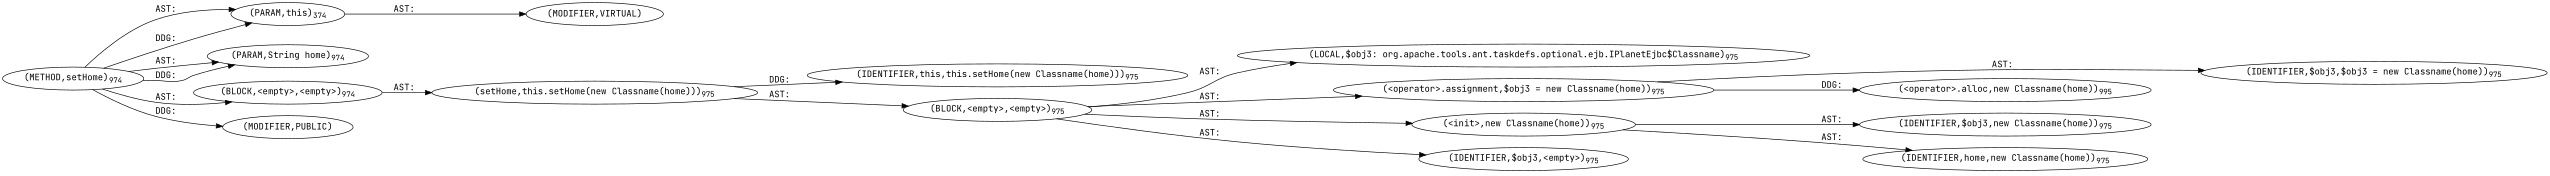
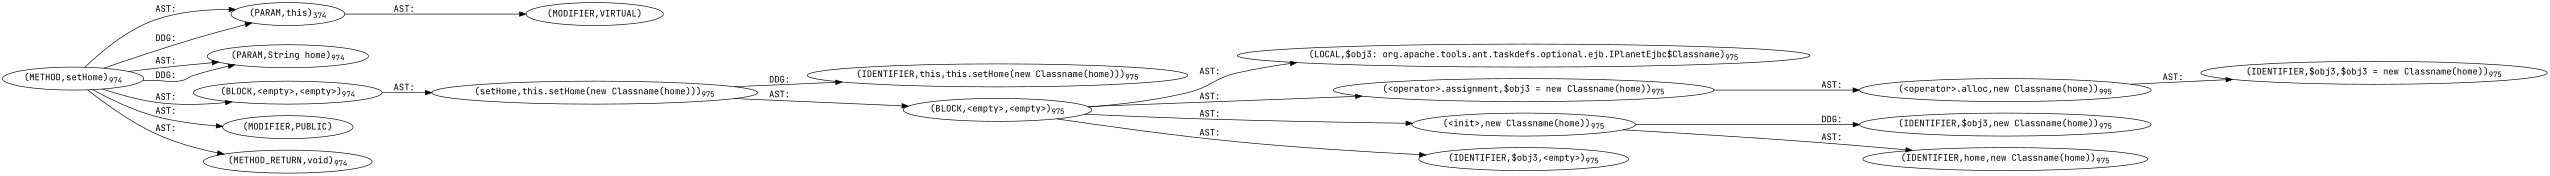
edge "(<operator>.assignment,$obj3 = new Classname(home))" -> "(IDENTIFIER,$obj3,$obj3 = new Classname(home))": now "(<operator>.alloc,new Classname(home))" -> "(IDENTIFIER,$obj3,$obj3 = new Classname(home))"
edge "(<operator>.assignment,$obj3 = new Classname(home))" -> "(<operator>.alloc,new Classname(home))": label "DDG: " -> "AST: "
edge "(METHOD,setHome)" -> "(MODIFIER,PUBLIC)": label "DDG: " -> "AST: "
edge "(<init>,new Classname(home))" -> "(IDENTIFIER,$obj3,new Classname(home))": label "AST: " -> "DDG: "
node "(METHOD_RETURN,void)": added
